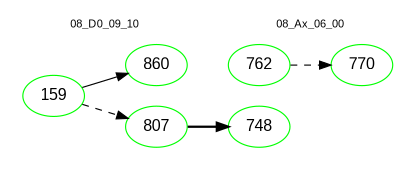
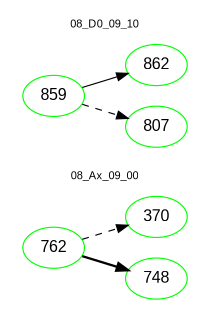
cluster "08_Ax_06_00": label "08_Ax_06_00" -> "08_Ax_09_00"
node "860": label "860" -> "862"
node "770": label "770" -> "370"
node "159": label "159" -> "859"
edge "807" -> "748": now "762" -> "748"
